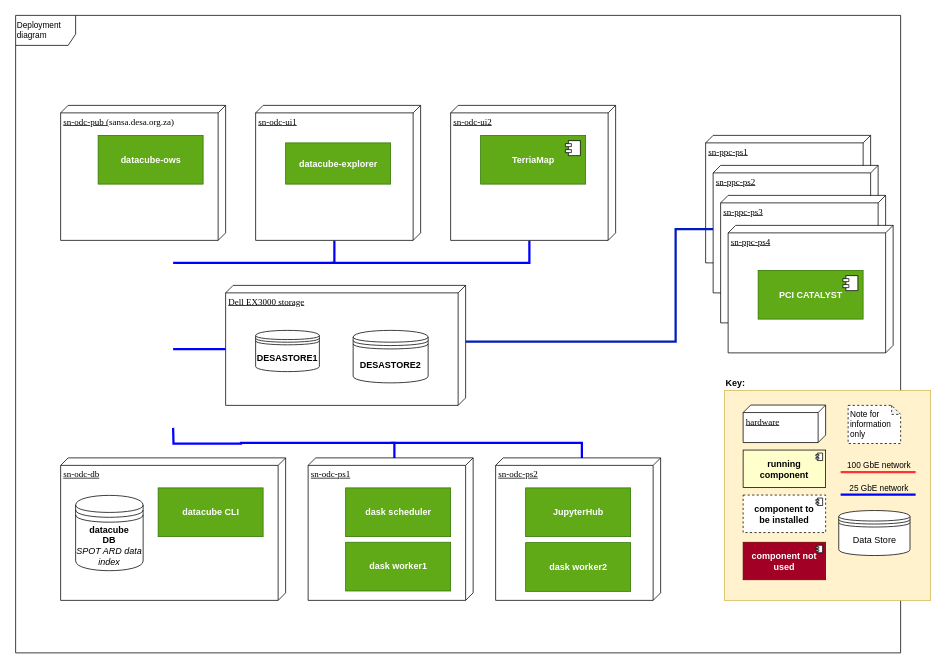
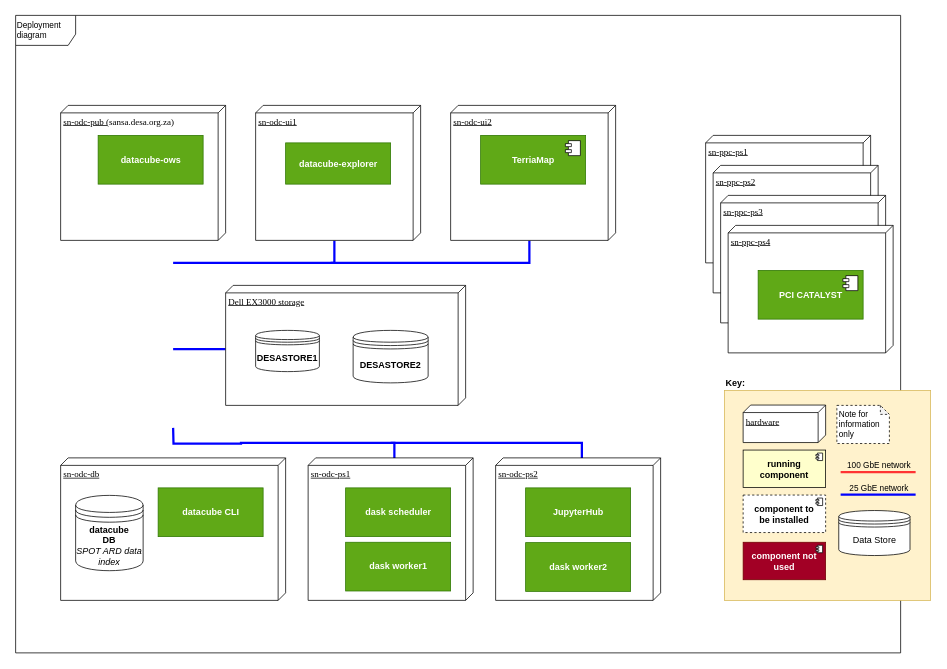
edge "sn-ppc-ps2" -- "Dell EX3000 storage": removed
node "Note for information only": moved (874, 424) -> (863, 424)
